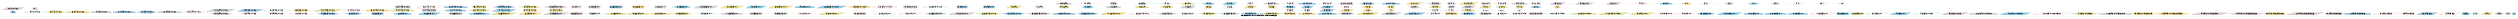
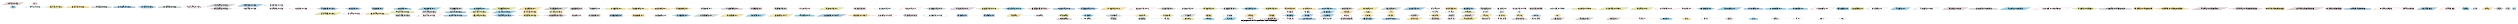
node "158 | 3 45 96 : 10 11 15 16": removed
